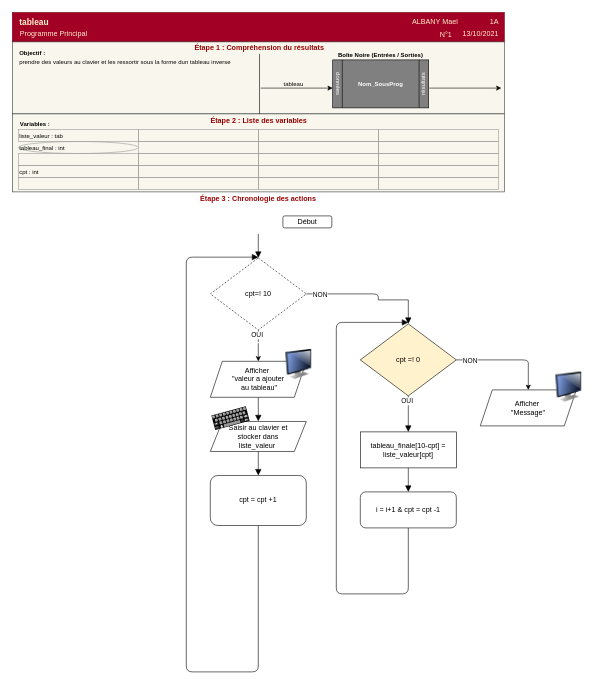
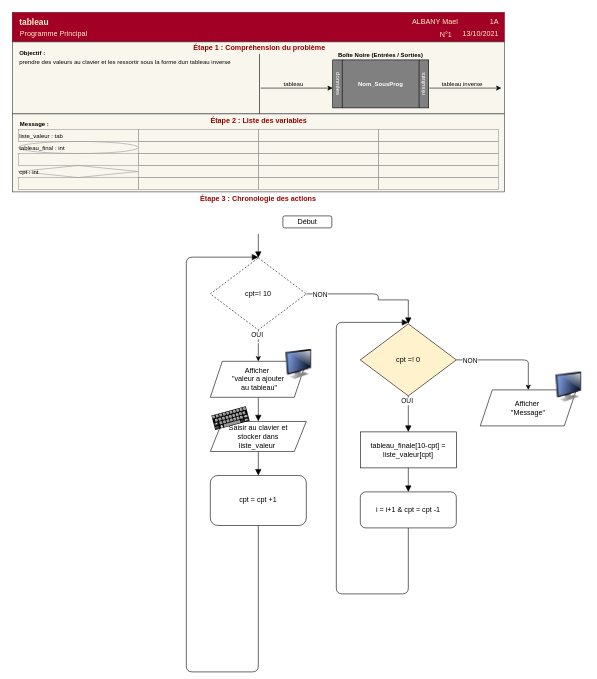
node "Étape 1 : Compréhension du résultats": label "Étape 1 : Compréhension du résultats" -> "Étape 1 : Compréhension du problème"
node "tableau inverse": added
node "Variables :": label "Variables :" -> "Message :"
node "cpt : int": shape rectangle -> diamond
